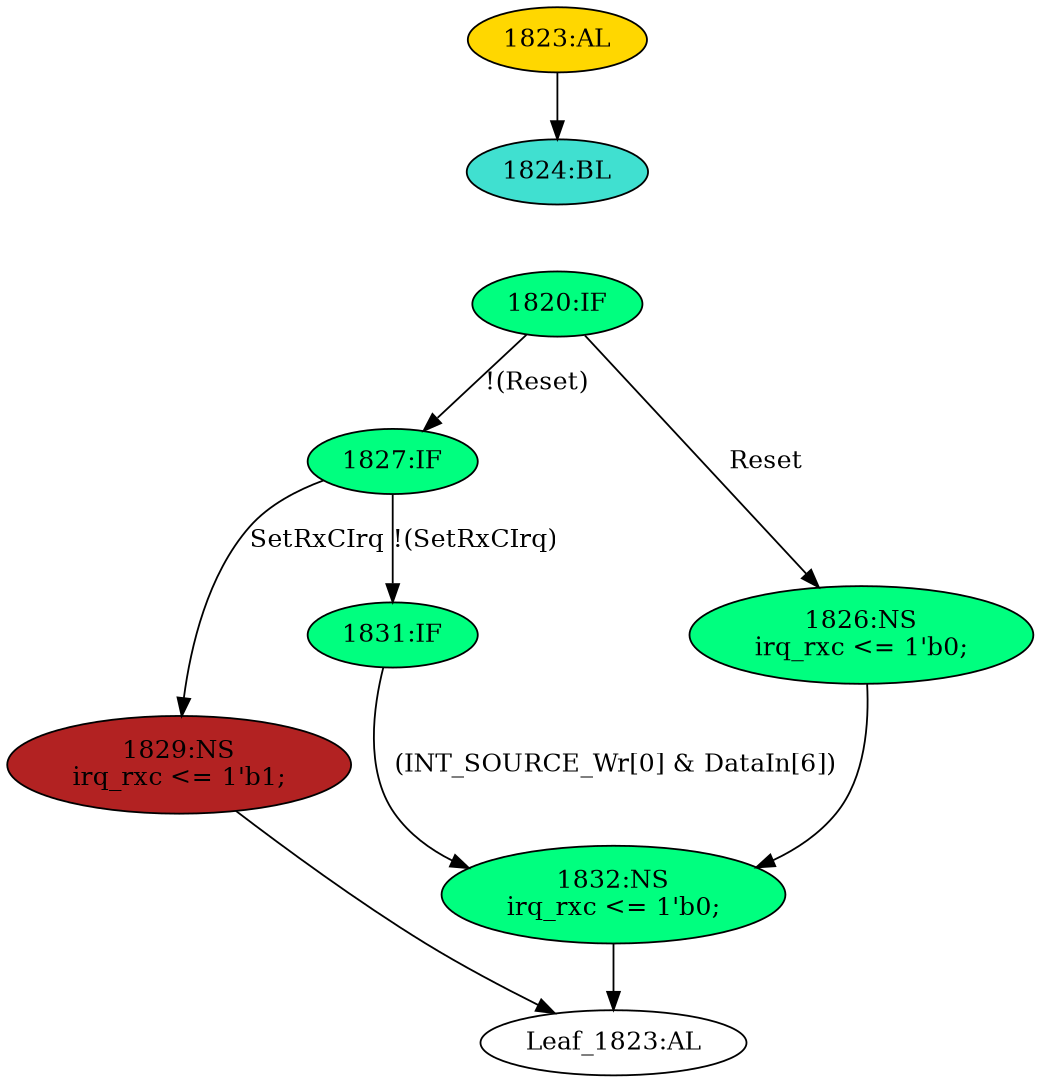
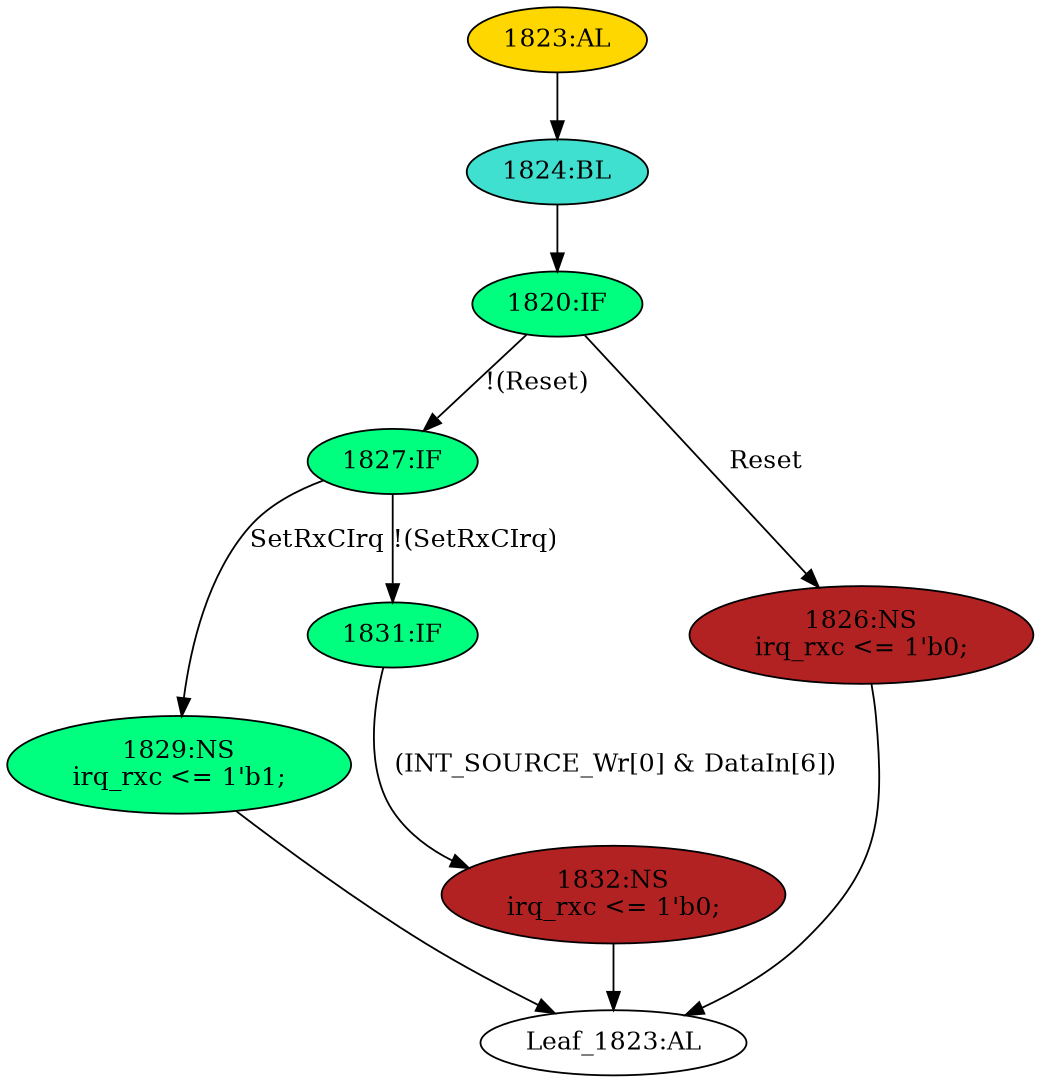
edge "1824:BL" -> "1820:IF": added
node "1826:NS irq_rxc <= 1'b0;": fillcolor springgreen -> firebrick
node "1829:NS irq_rxc <= 1'b1;": fillcolor firebrick -> springgreen
edge "1826:NS irq_rxc <= 1'b0;" -> "1832:NS irq_rxc <= 1'b0;": now "1826:NS irq_rxc <= 1'b0;" -> "Leaf_1823:AL"
node "1832:NS irq_rxc <= 1'b0;": fillcolor springgreen -> firebrick
